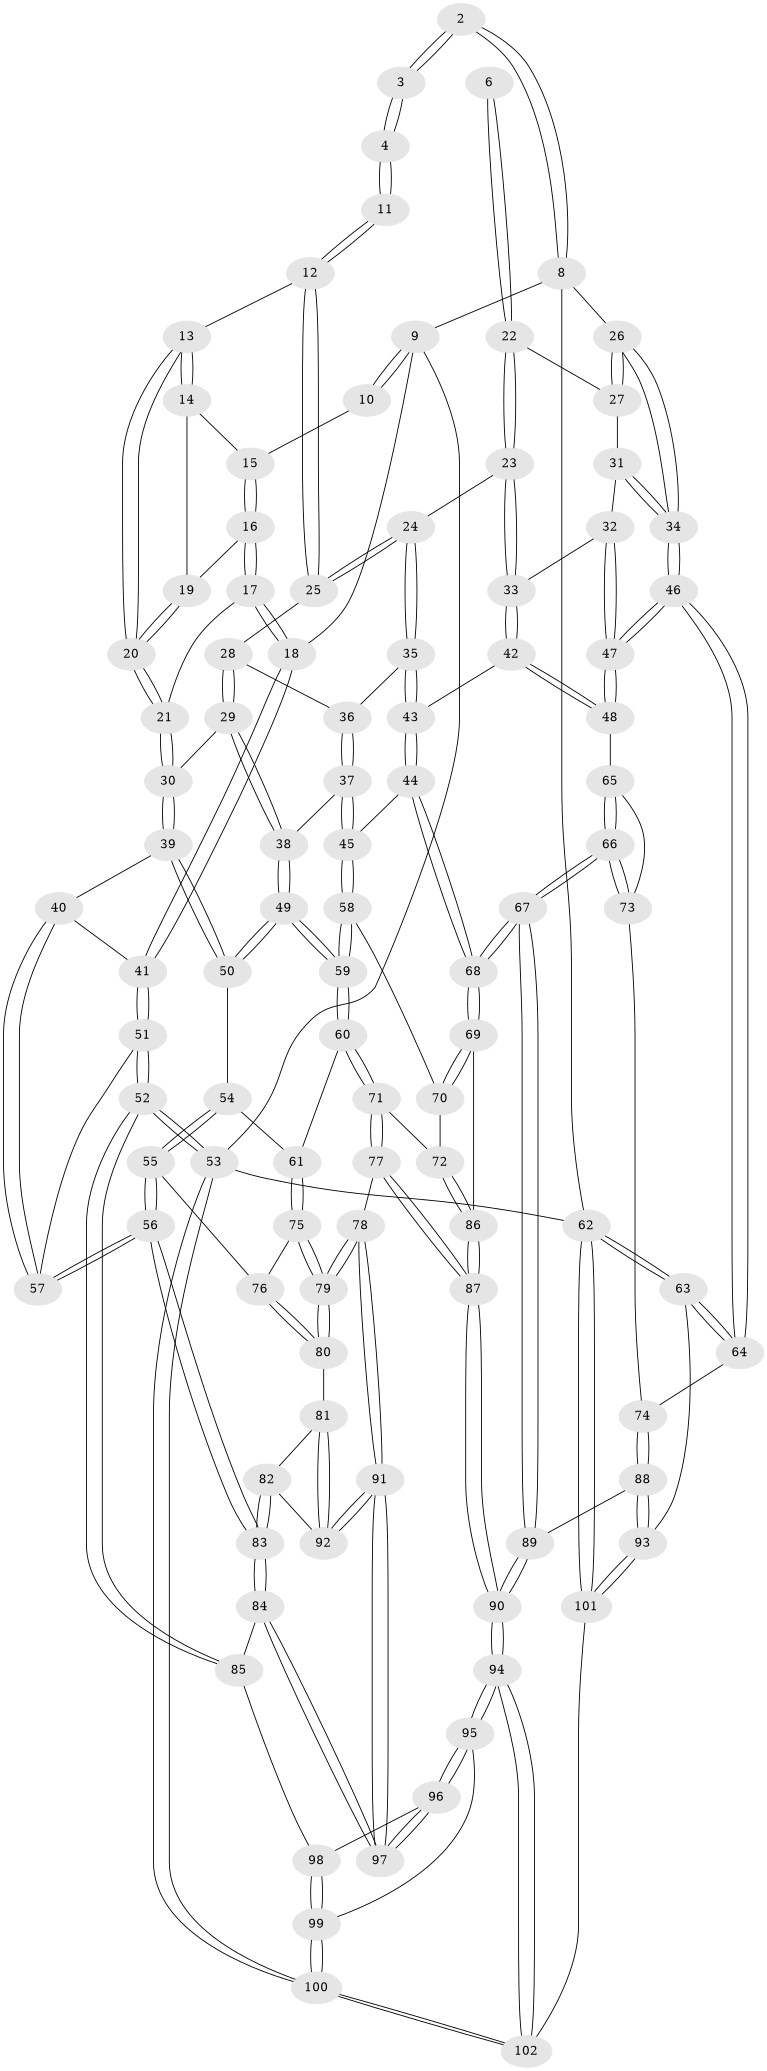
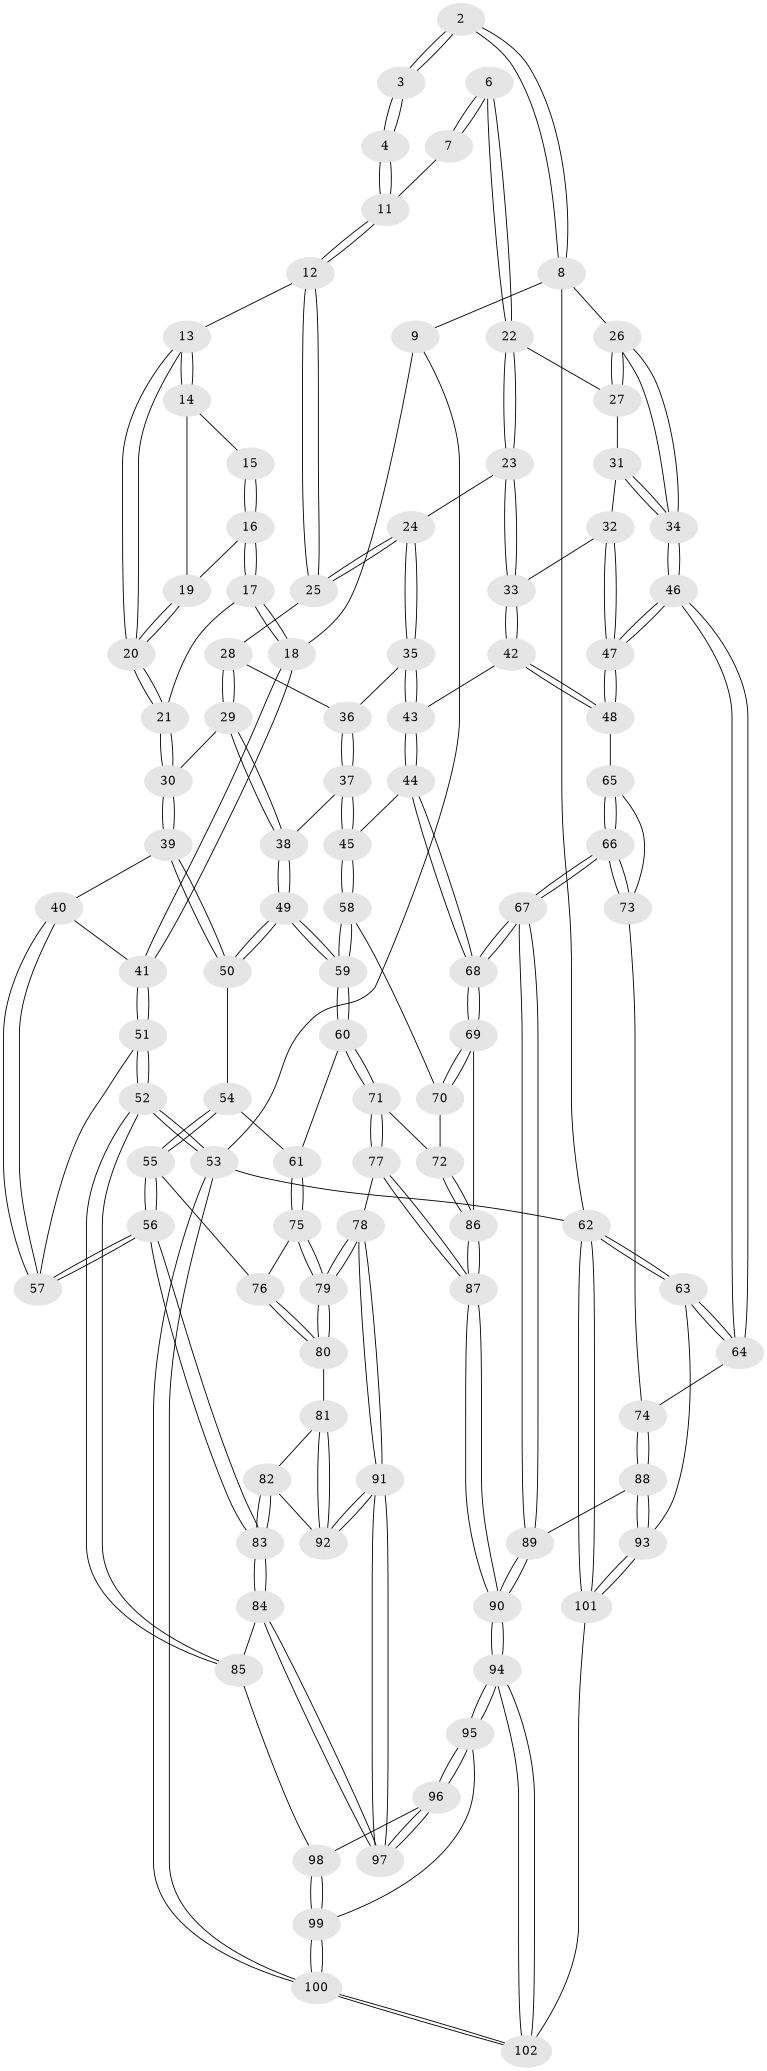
node "7": added
node "10": removed
